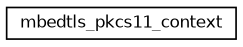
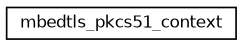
node "mbedtls_pkcs11_context": label "mbedtls_pkcs11_context" -> "mbedtls_pkcs51_context"
